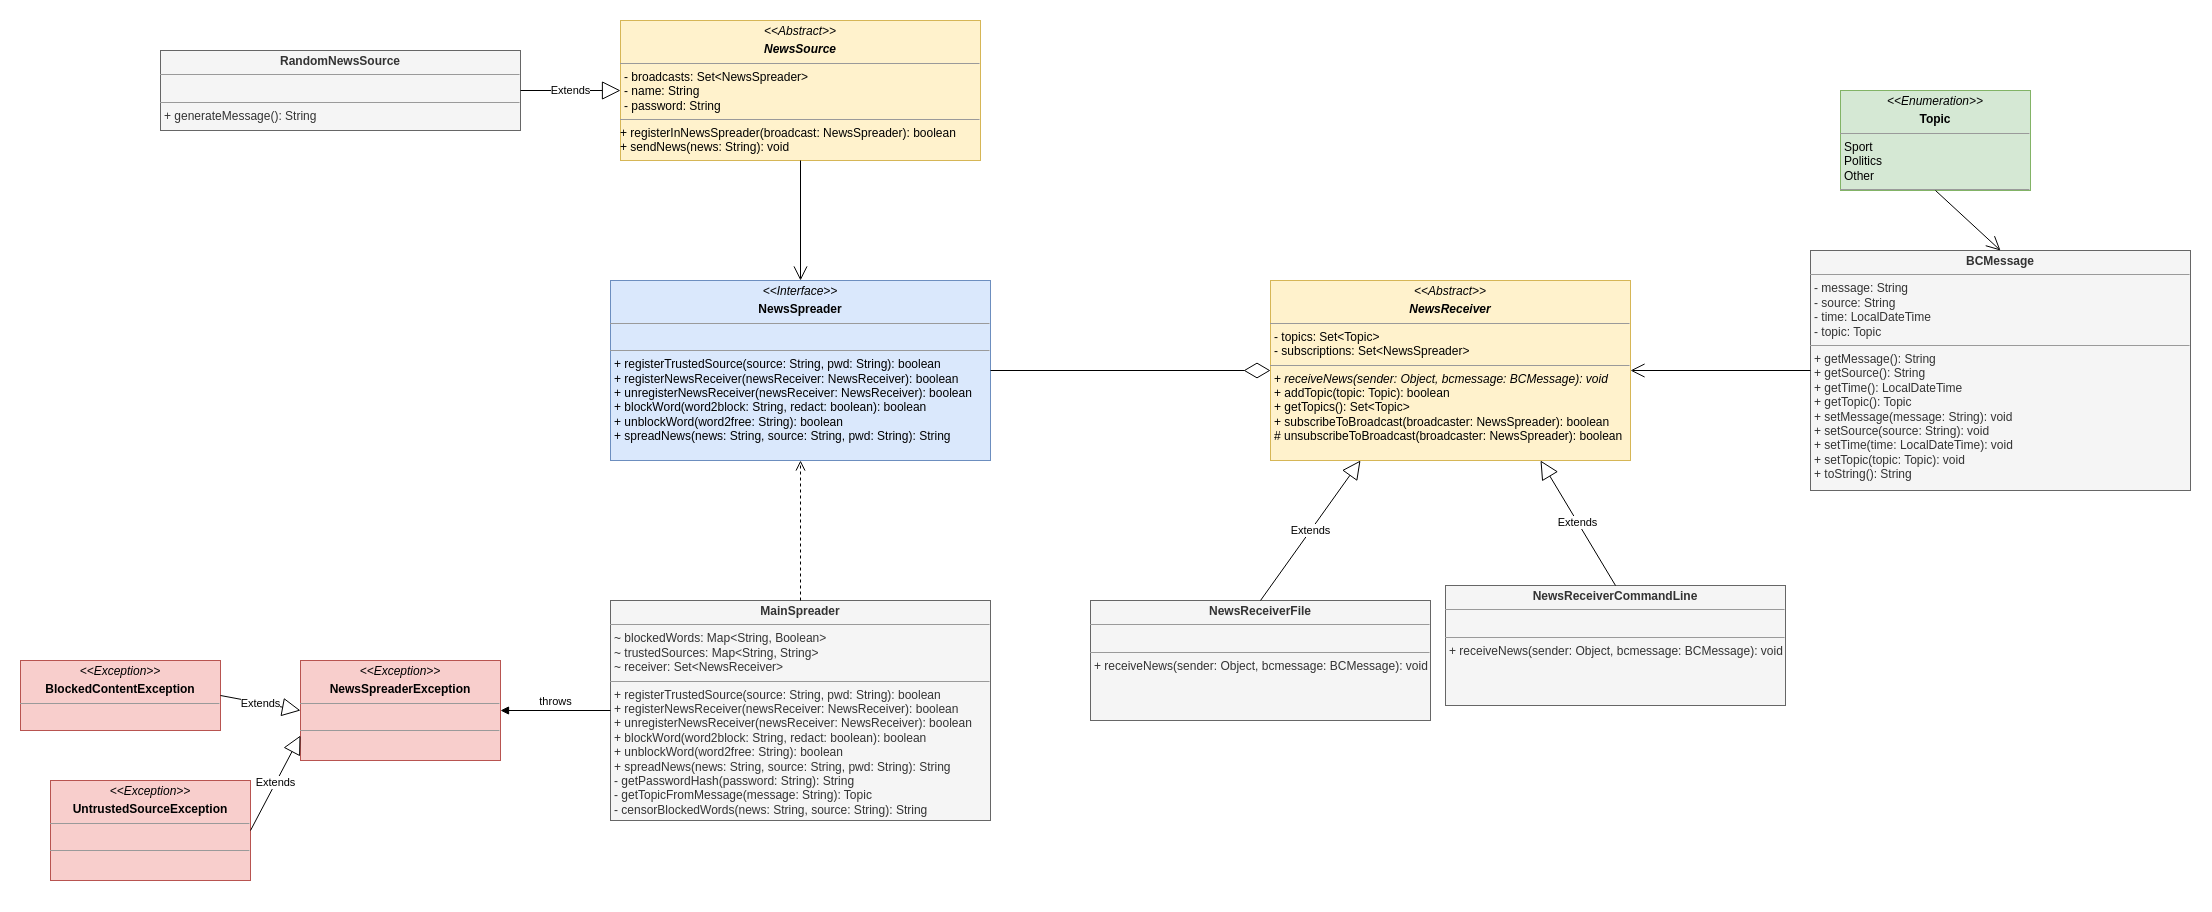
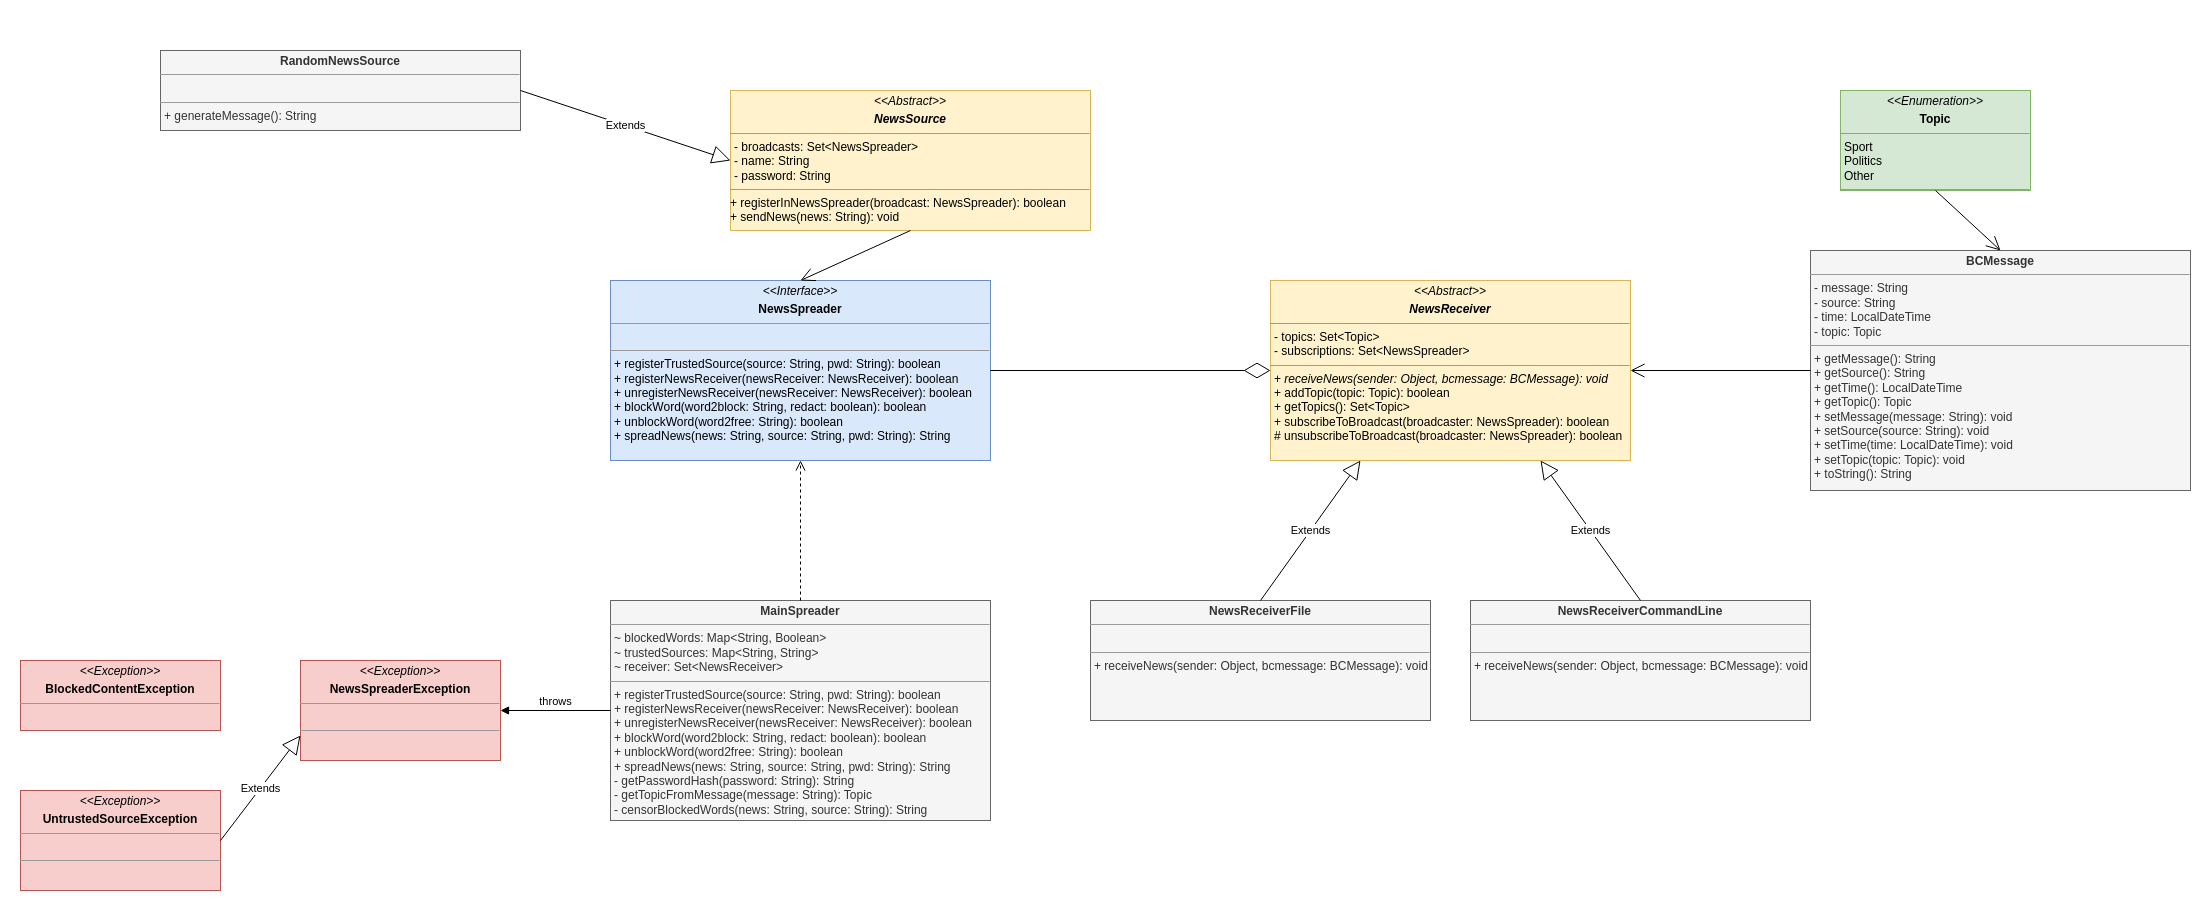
node "<<Abstract>> NewsSource - broadcasts: Set<NewsSpreader> - name: String - password: String + registerInNewsSpreader(broadcast: NewsSpreader): boolean + sendNews(news: String): void": moved (801, 91) -> (911, 161)
node "NewsReceiverCommandLine + receiveNews(sender: Object, bcmessage: BCMessage): void": moved (1616, 646) -> (1641, 661)
edge "<<Exception>> BlockedContentException" -> "<<Exception>> NewsSpreaderException": removed, label "Extends"
node "<<Exception>> UntrustedSourceException": moved (151, 831) -> (121, 841)
